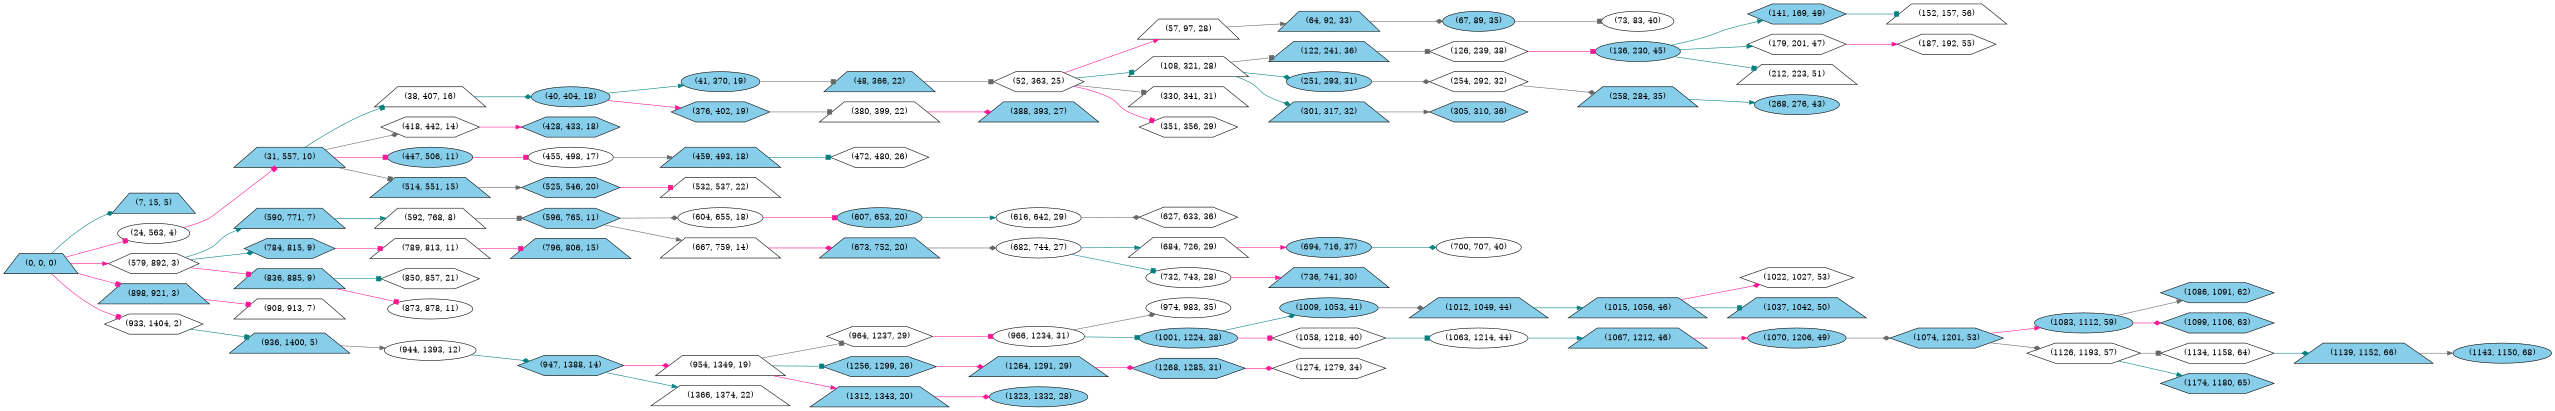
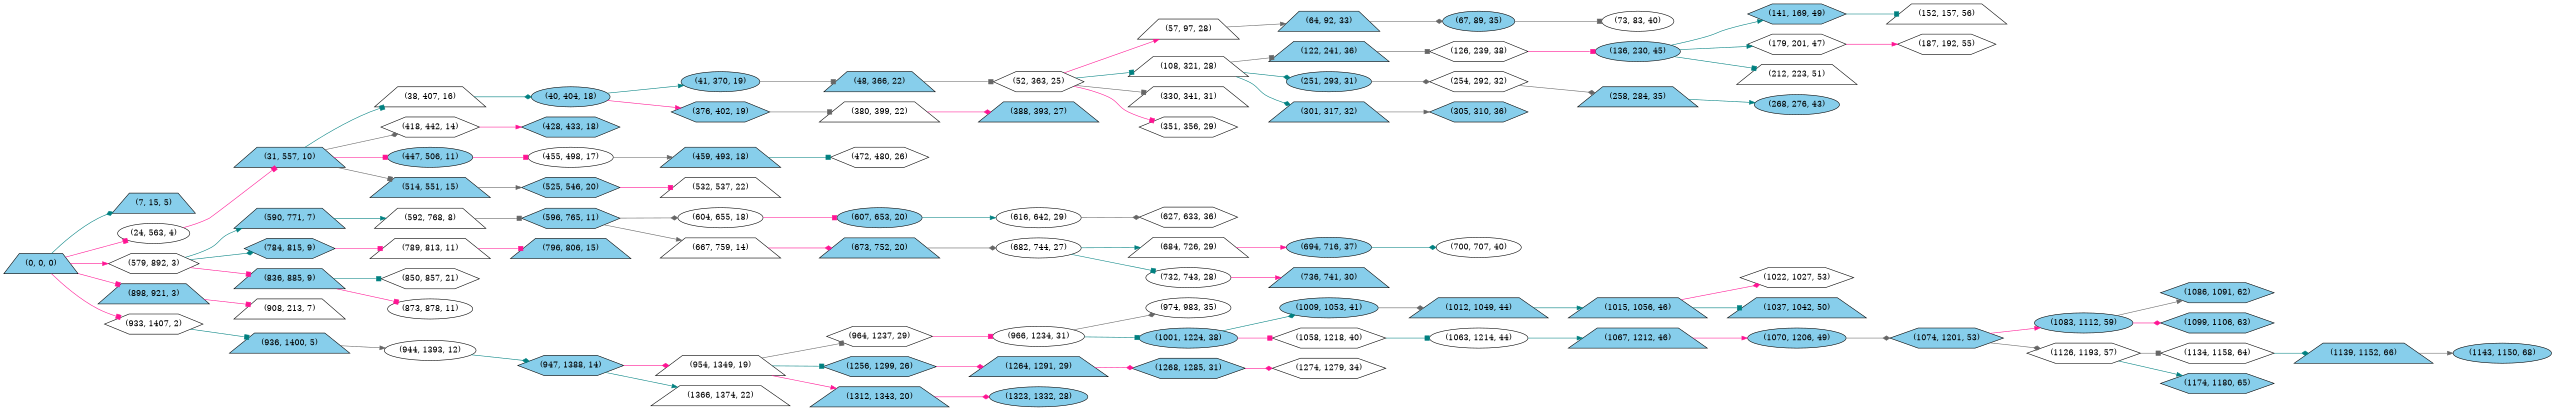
node "(908, 913, 7)": label "(908, 913, 7)" -> "(908, 213, 7)"
node "(933, 1404, 2)": label "(933, 1404, 2)" -> "(933, 1407, 2)"
